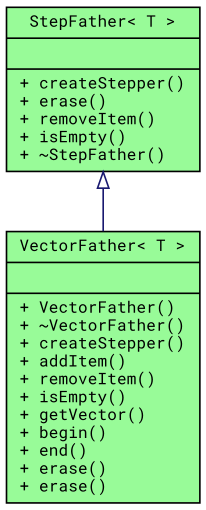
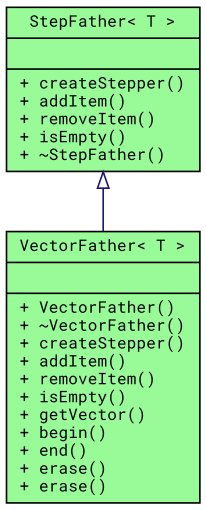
node "StepFather< T >": text "+ erase()" -> "+ addItem()"
